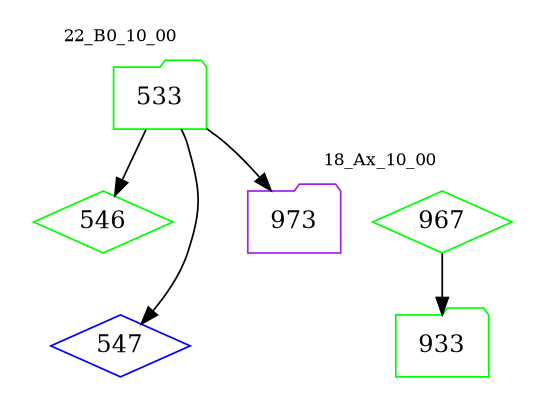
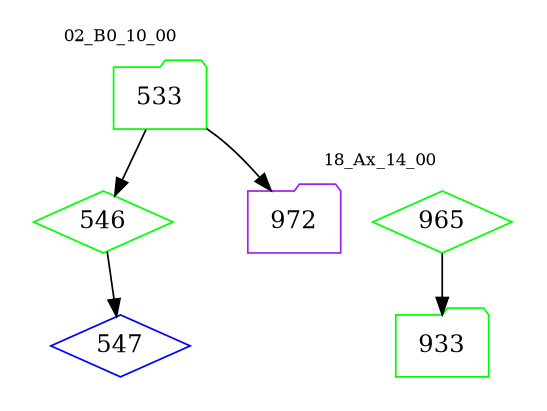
cluster "22_B0_10_00": label "22_B0_10_00" -> "02_B0_10_00"
cluster "18_Ax_10_00": label "18_Ax_10_00" -> "18_Ax_14_00"
node "973": label "973" -> "972"
node "967": label "967" -> "965"
edge "533" -> "547": now "546" -> "547"
